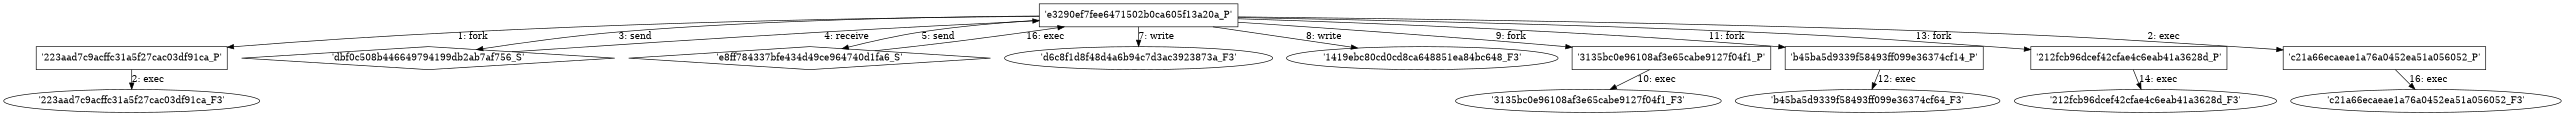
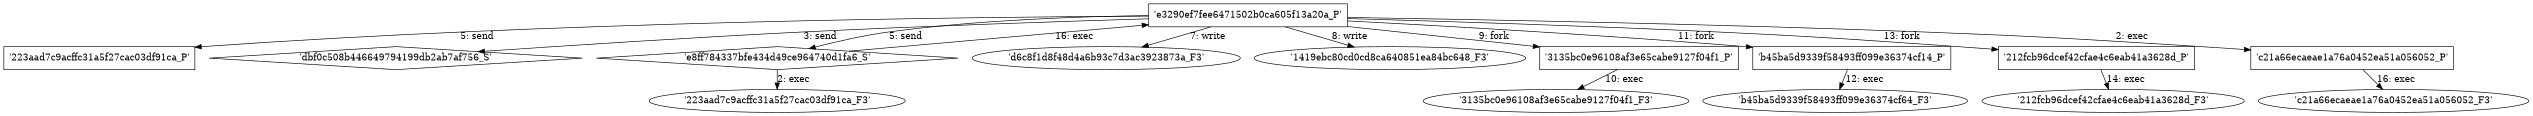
edge "'dbf0c508b446649794199db2ab7af756_S'" -> "'e3290ef7fee6471502b0ca605f13a20a_P'": removed, label "4: receive"
edge "'e3290ef7fee6471502b0ca605f13a20a_P'" -> "'223aad7c9acffc31a5f27cac03df91ca_P'": label "1: fork" -> "5: send"
node "'d6c8f1d8f48d4a6b94c7d3ac3923873a_F3'": label "'d6c8f1d8f48d4a6b94c7d3ac3923873a_F3'" -> "'d6c8f1d8f48d4a6b93c7d3ac3923873a_F3'"
node "'1419ebc80cd0cd8ca648851ea84bc648_F3'": label "'1419ebc80cd0cd8ca648851ea84bc648_F3'" -> "'1419ebc80cd0cd8ca640851ea84bc648_F3'"
edge "'223aad7c9acffc31a5f27cac03df91ca_P'" -> "'223aad7c9acffc31a5f27cac03df91ca_F3'": now "'e8ff784337bfe434d49ce964740d1fa6_S'" -> "'223aad7c9acffc31a5f27cac03df91ca_F3'"
